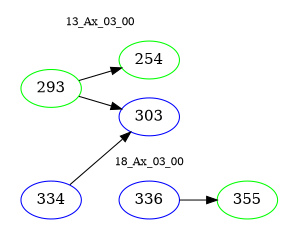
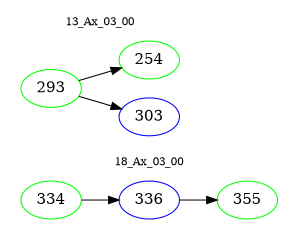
edge "334" -> "303": now "334" -> "336"
node "334": color blue -> green
